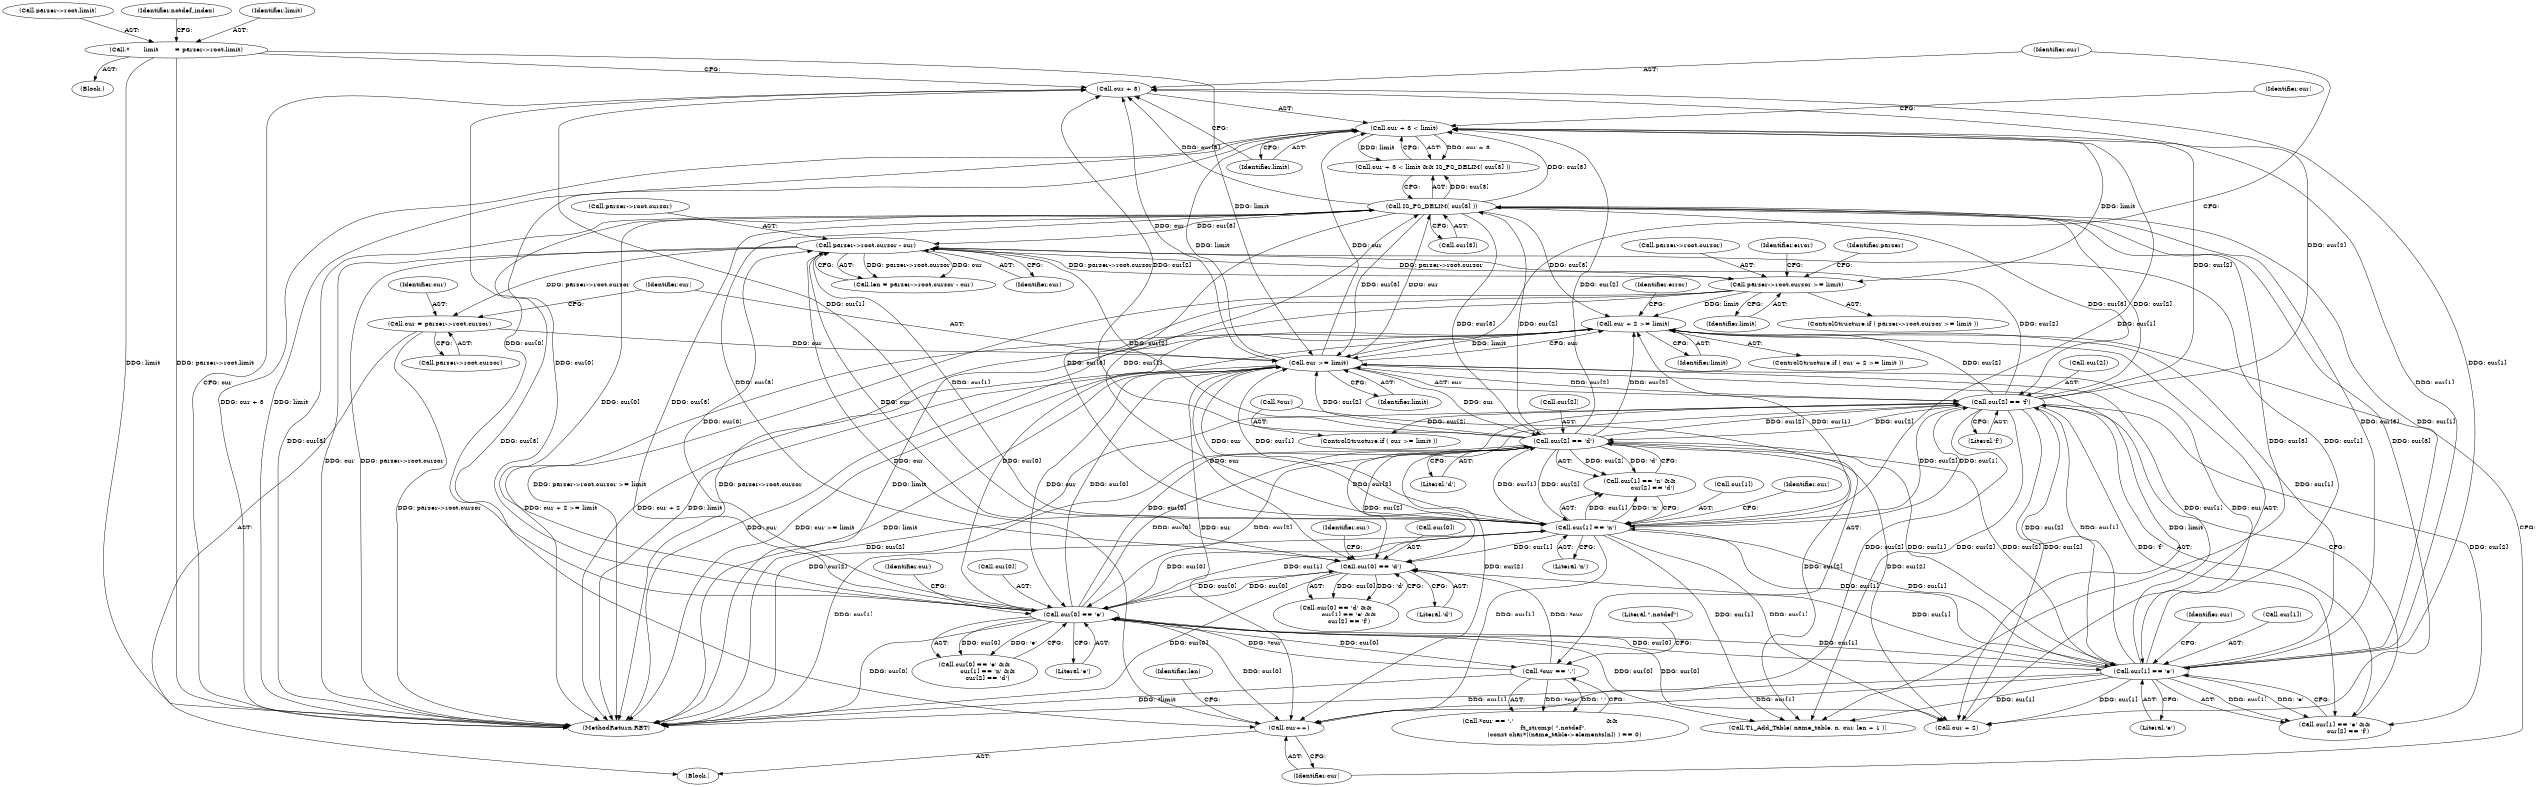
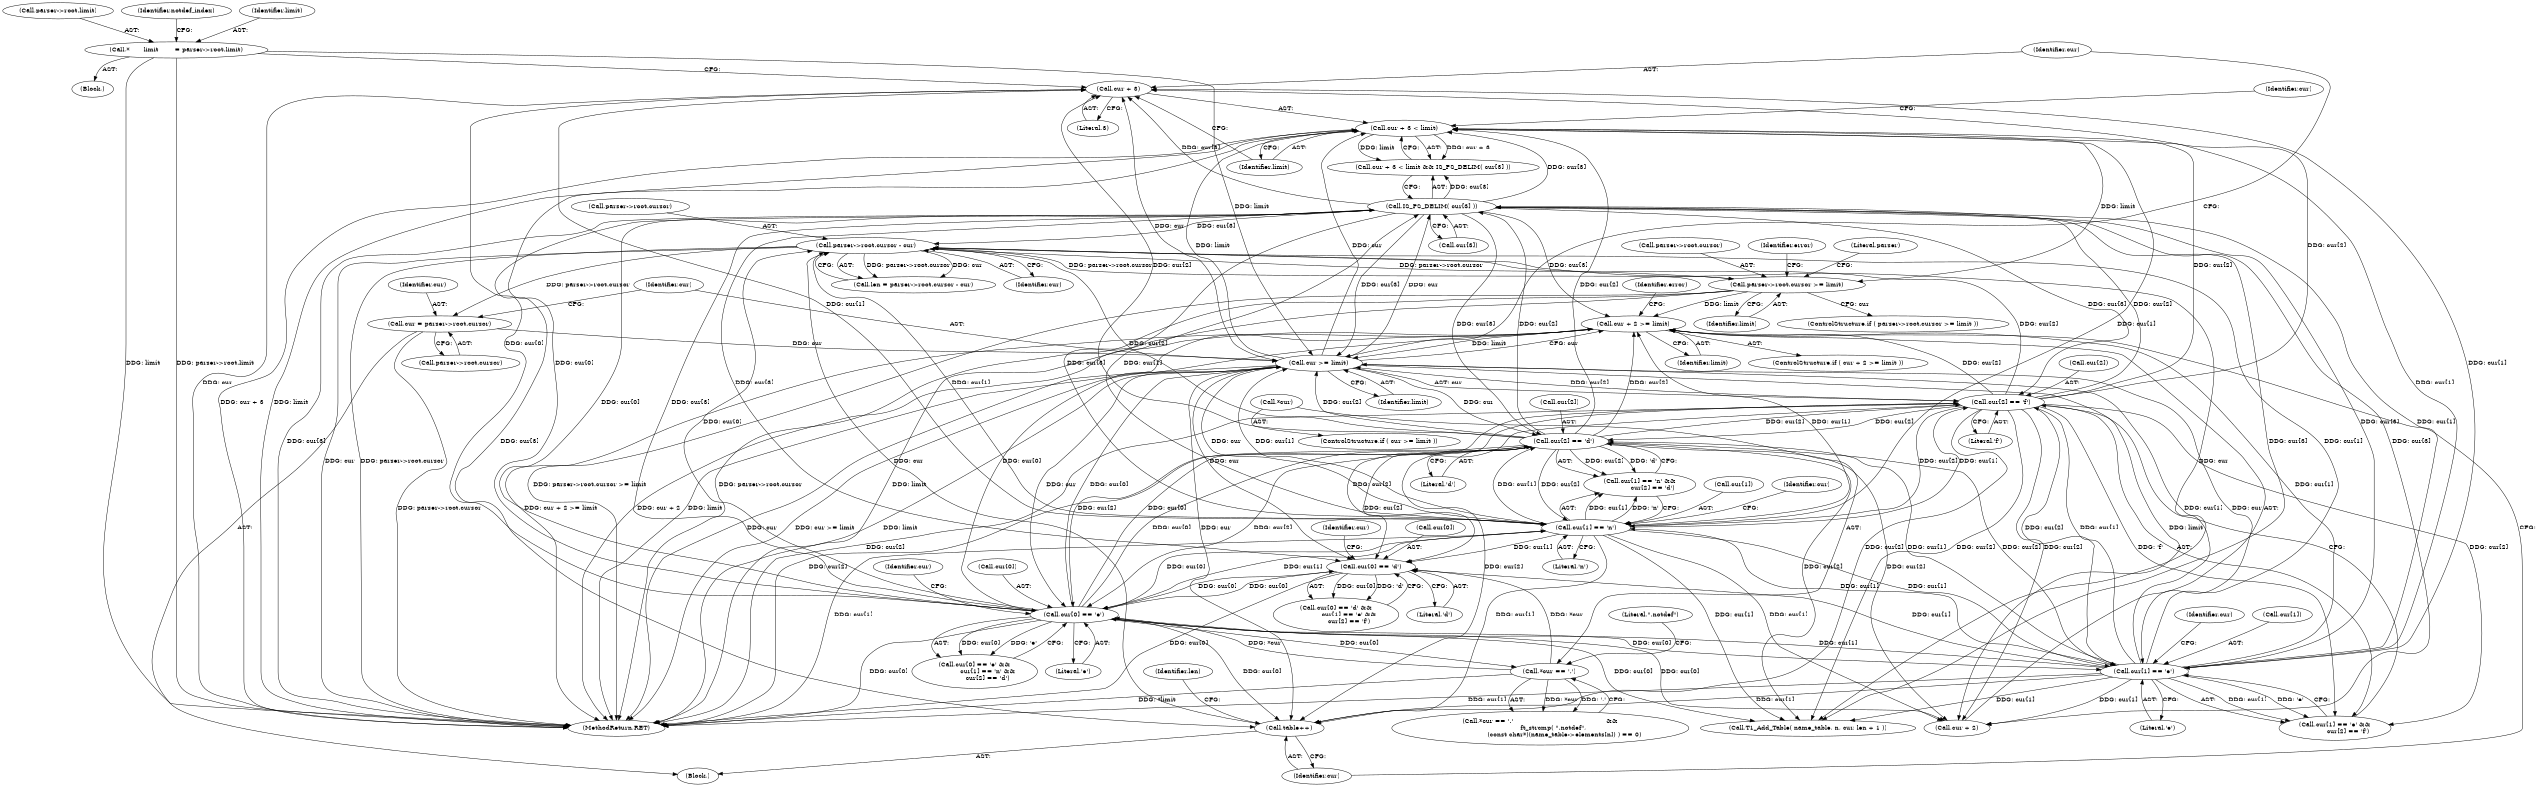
node "(Literal,3)": added
node "(Identifier,parser)": label "(Identifier,parser)" -> "(Literal,parser)"
edge "(Call,parser->root.cursor >= limit)" -> "(ControlStructure,if ( parser->root.cursor >= limit ))": label "AST: " -> "CFG: cur"
edge "(Call,cur + 3)" -> "(MethodReturn,RET)": label "CFG: cur" -> "DDG: cur"
edge "(Call,cur[2] == 'f')" -> "(ControlStructure,if ( cur >= limit ))": now "(Call,cur[2] == 'f')" -> "(Call,cur[0] == 'e')"
edge "(Call,parser->root.cursor - cur)" -> "(Call,cur[0] == 'd')": now "(Call,parser->root.cursor - cur)" -> "(Call,T1_Add_Table( name_table, n, cur, len + 1 ))"
node "(Call,cur++)": label "(Call,cur++)" -> "(Call,table++)"
